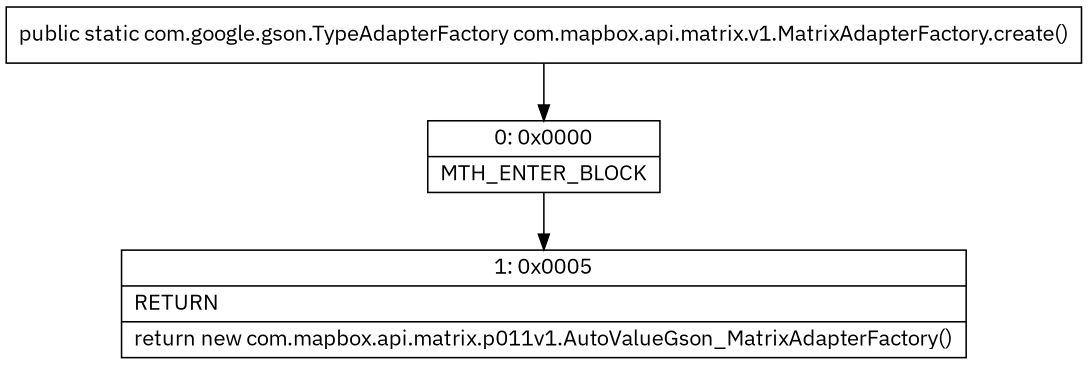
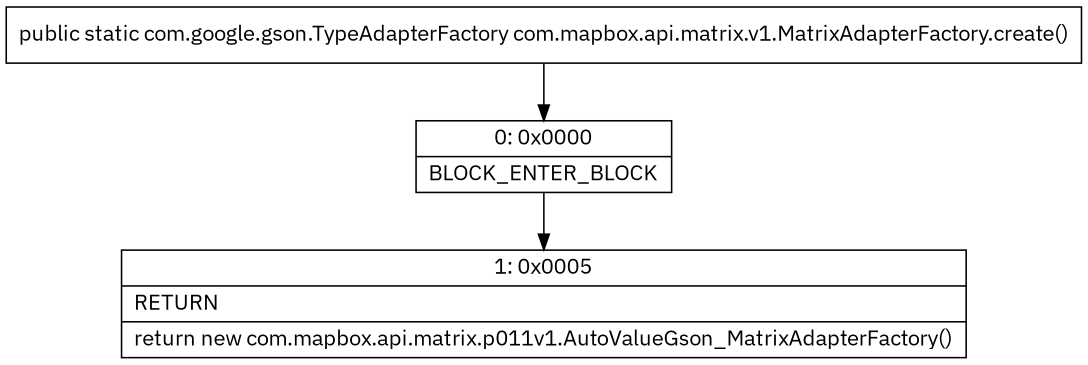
node "0: 0x0000": text "MTH_ENTER_BLOCK" -> "BLOCK_ENTER_BLOCK"
